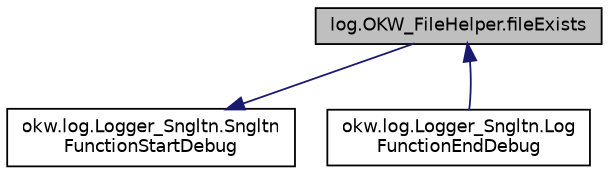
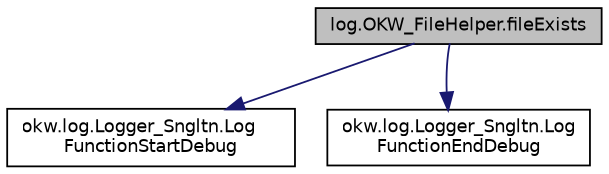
edge "okw.log.Logger_Sngltn.Log FunctionEndDebug" -> "log.OKW_FileHelper.fileExists": reversed
node "okw.log.Logger_Sngltn.Sngltn FunctionStartDebug": label "okw.log.Logger_Sngltn.Sngltn FunctionStartDebug" -> "okw.log.Logger_Sngltn.Log FunctionStartDebug"
